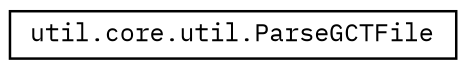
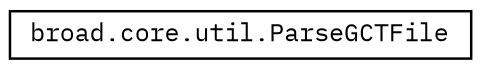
node "util.core.util.ParseGCTFile": label "util.core.util.ParseGCTFile" -> "broad.core.util.ParseGCTFile"
